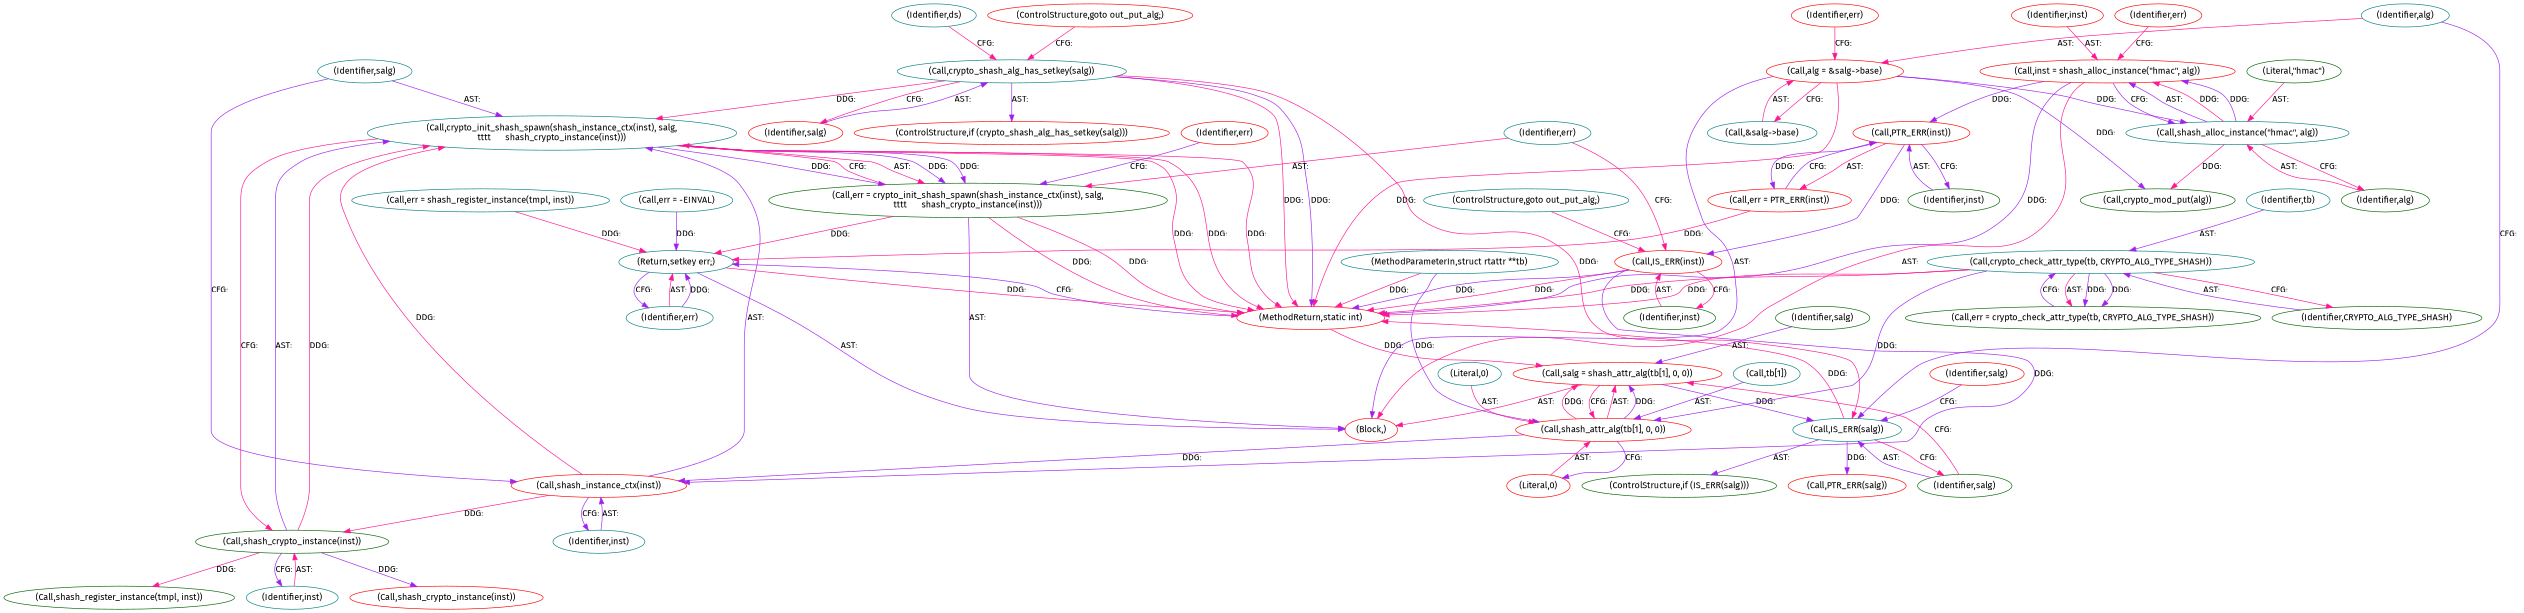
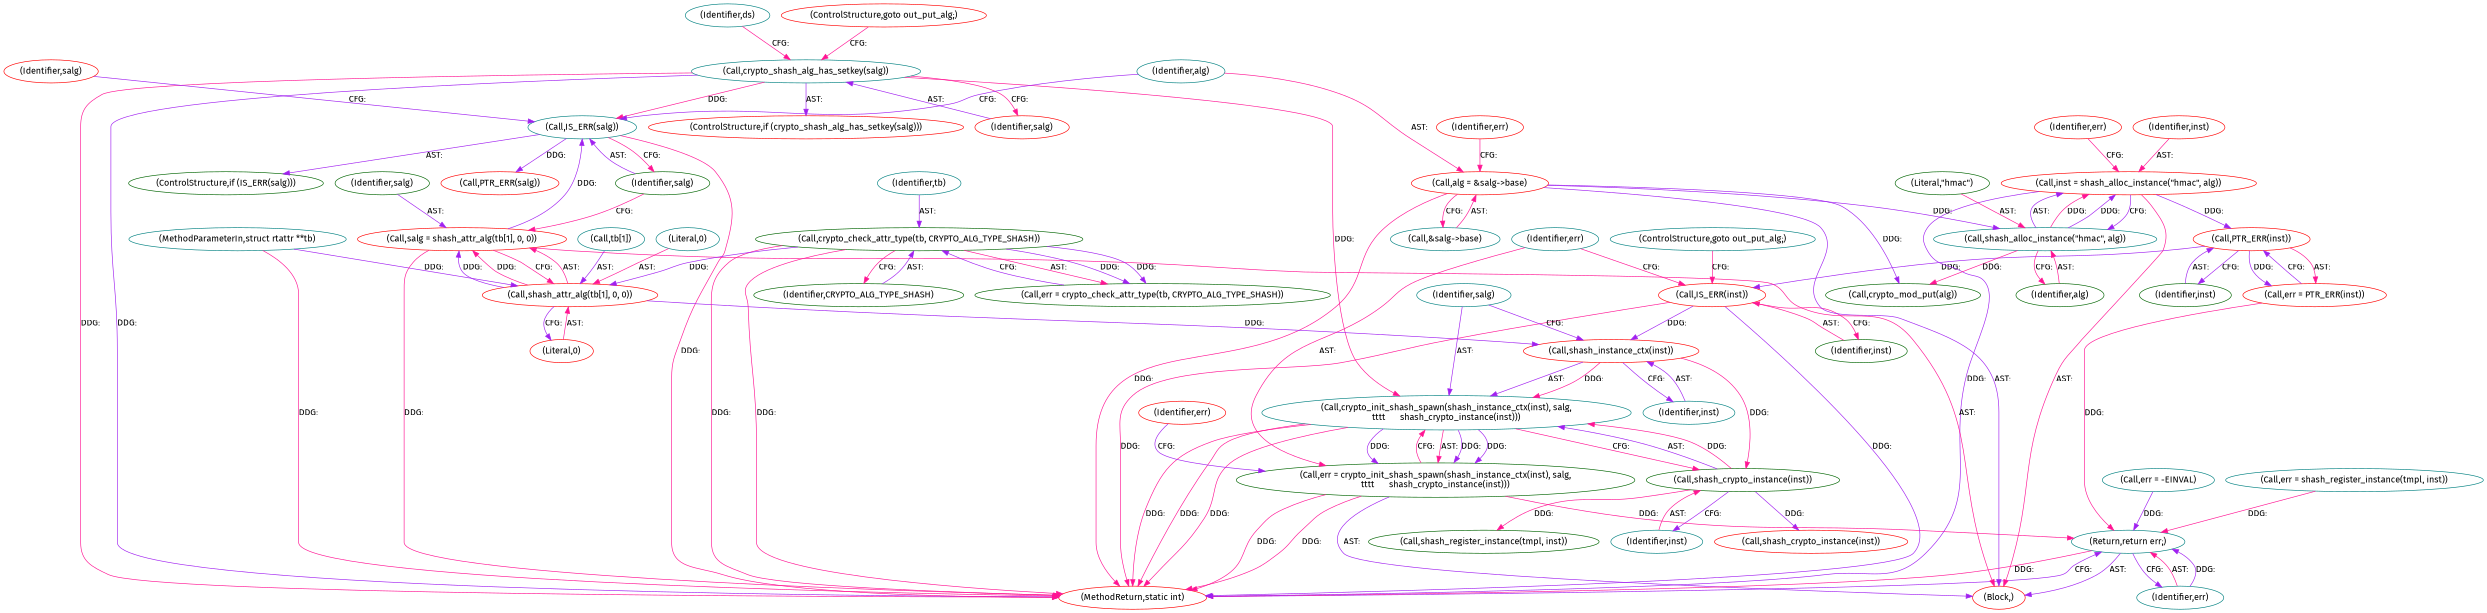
node "(Return,setkey err;)": label "(Return,setkey err;)" -> "(Return,return err;)"
node "(Call,crypto_check_attr_type(tb, CRYPTO_ALG_TYPE_SHASH))": color teal -> darkgreen
edge "(MethodReturn,static int)" -> "(Call,salg = shash_attr_alg(tb[1], 0, 0))": reversed
